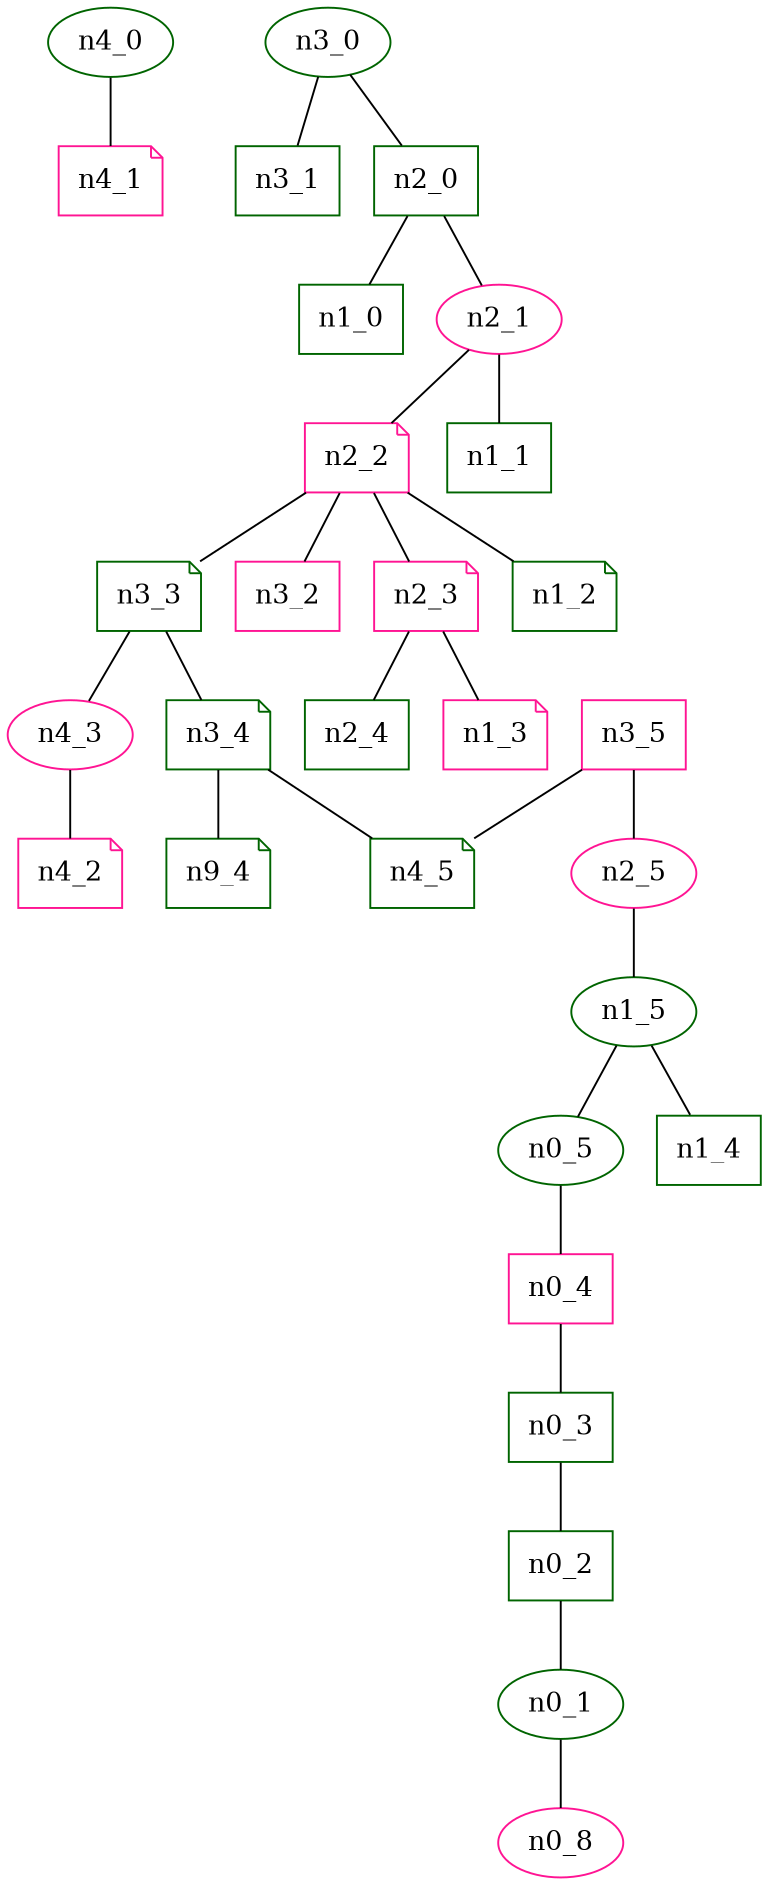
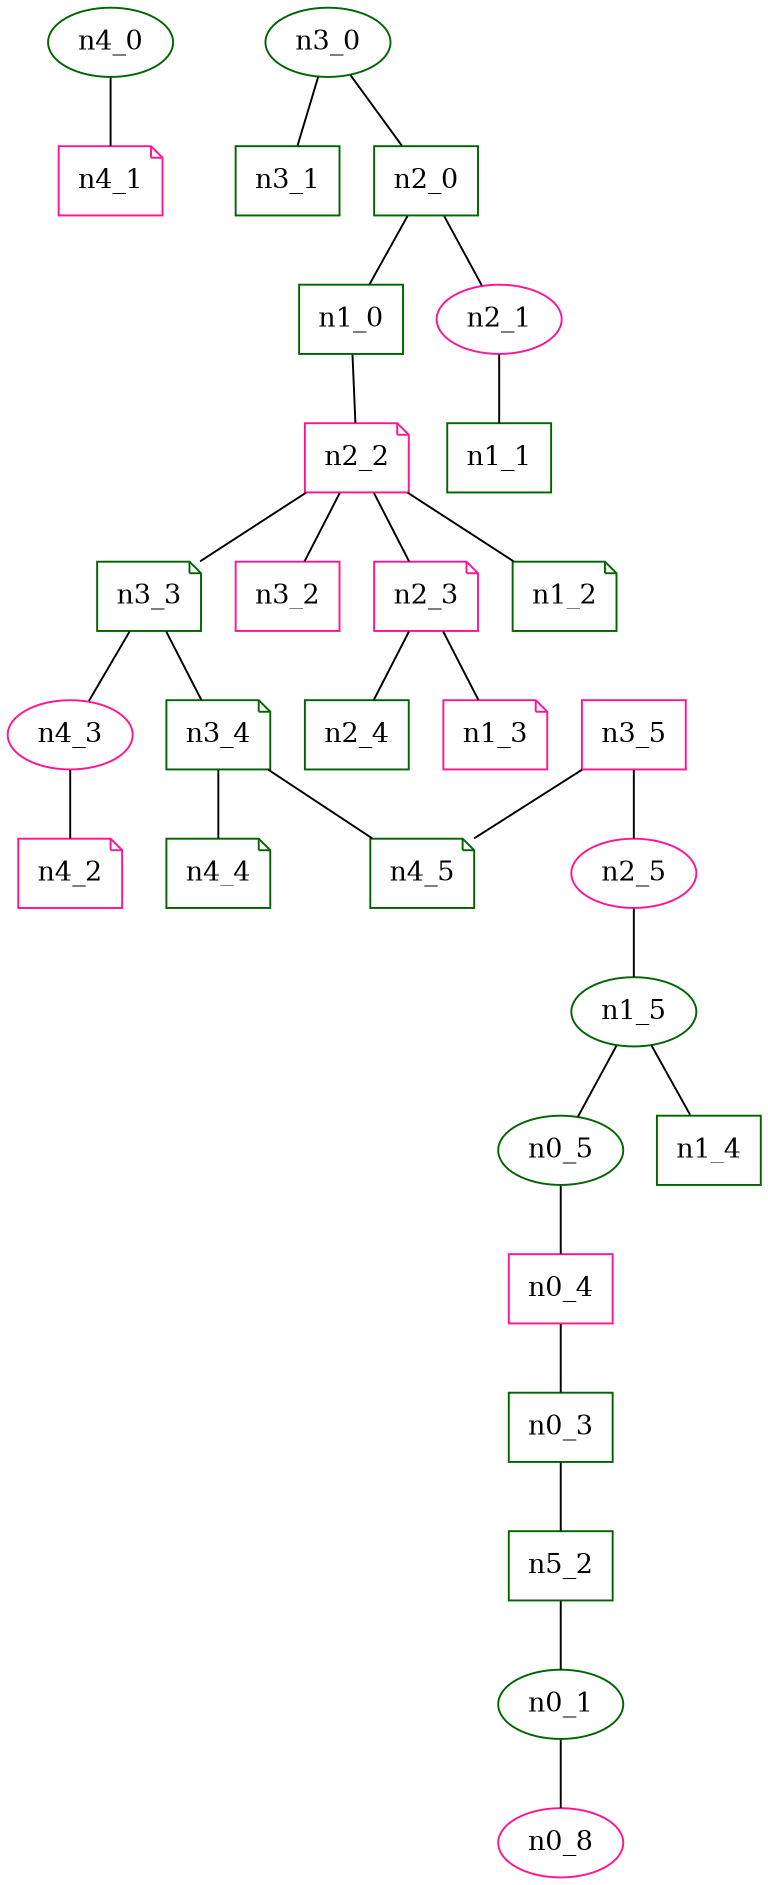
edge "n2_1" -- "n2_2": now "n1_0" -- "n2_2"
node "n9_4": label "n9_4" -> "n4_4"
node "n0_2": label "n0_2" -> "n5_2"
